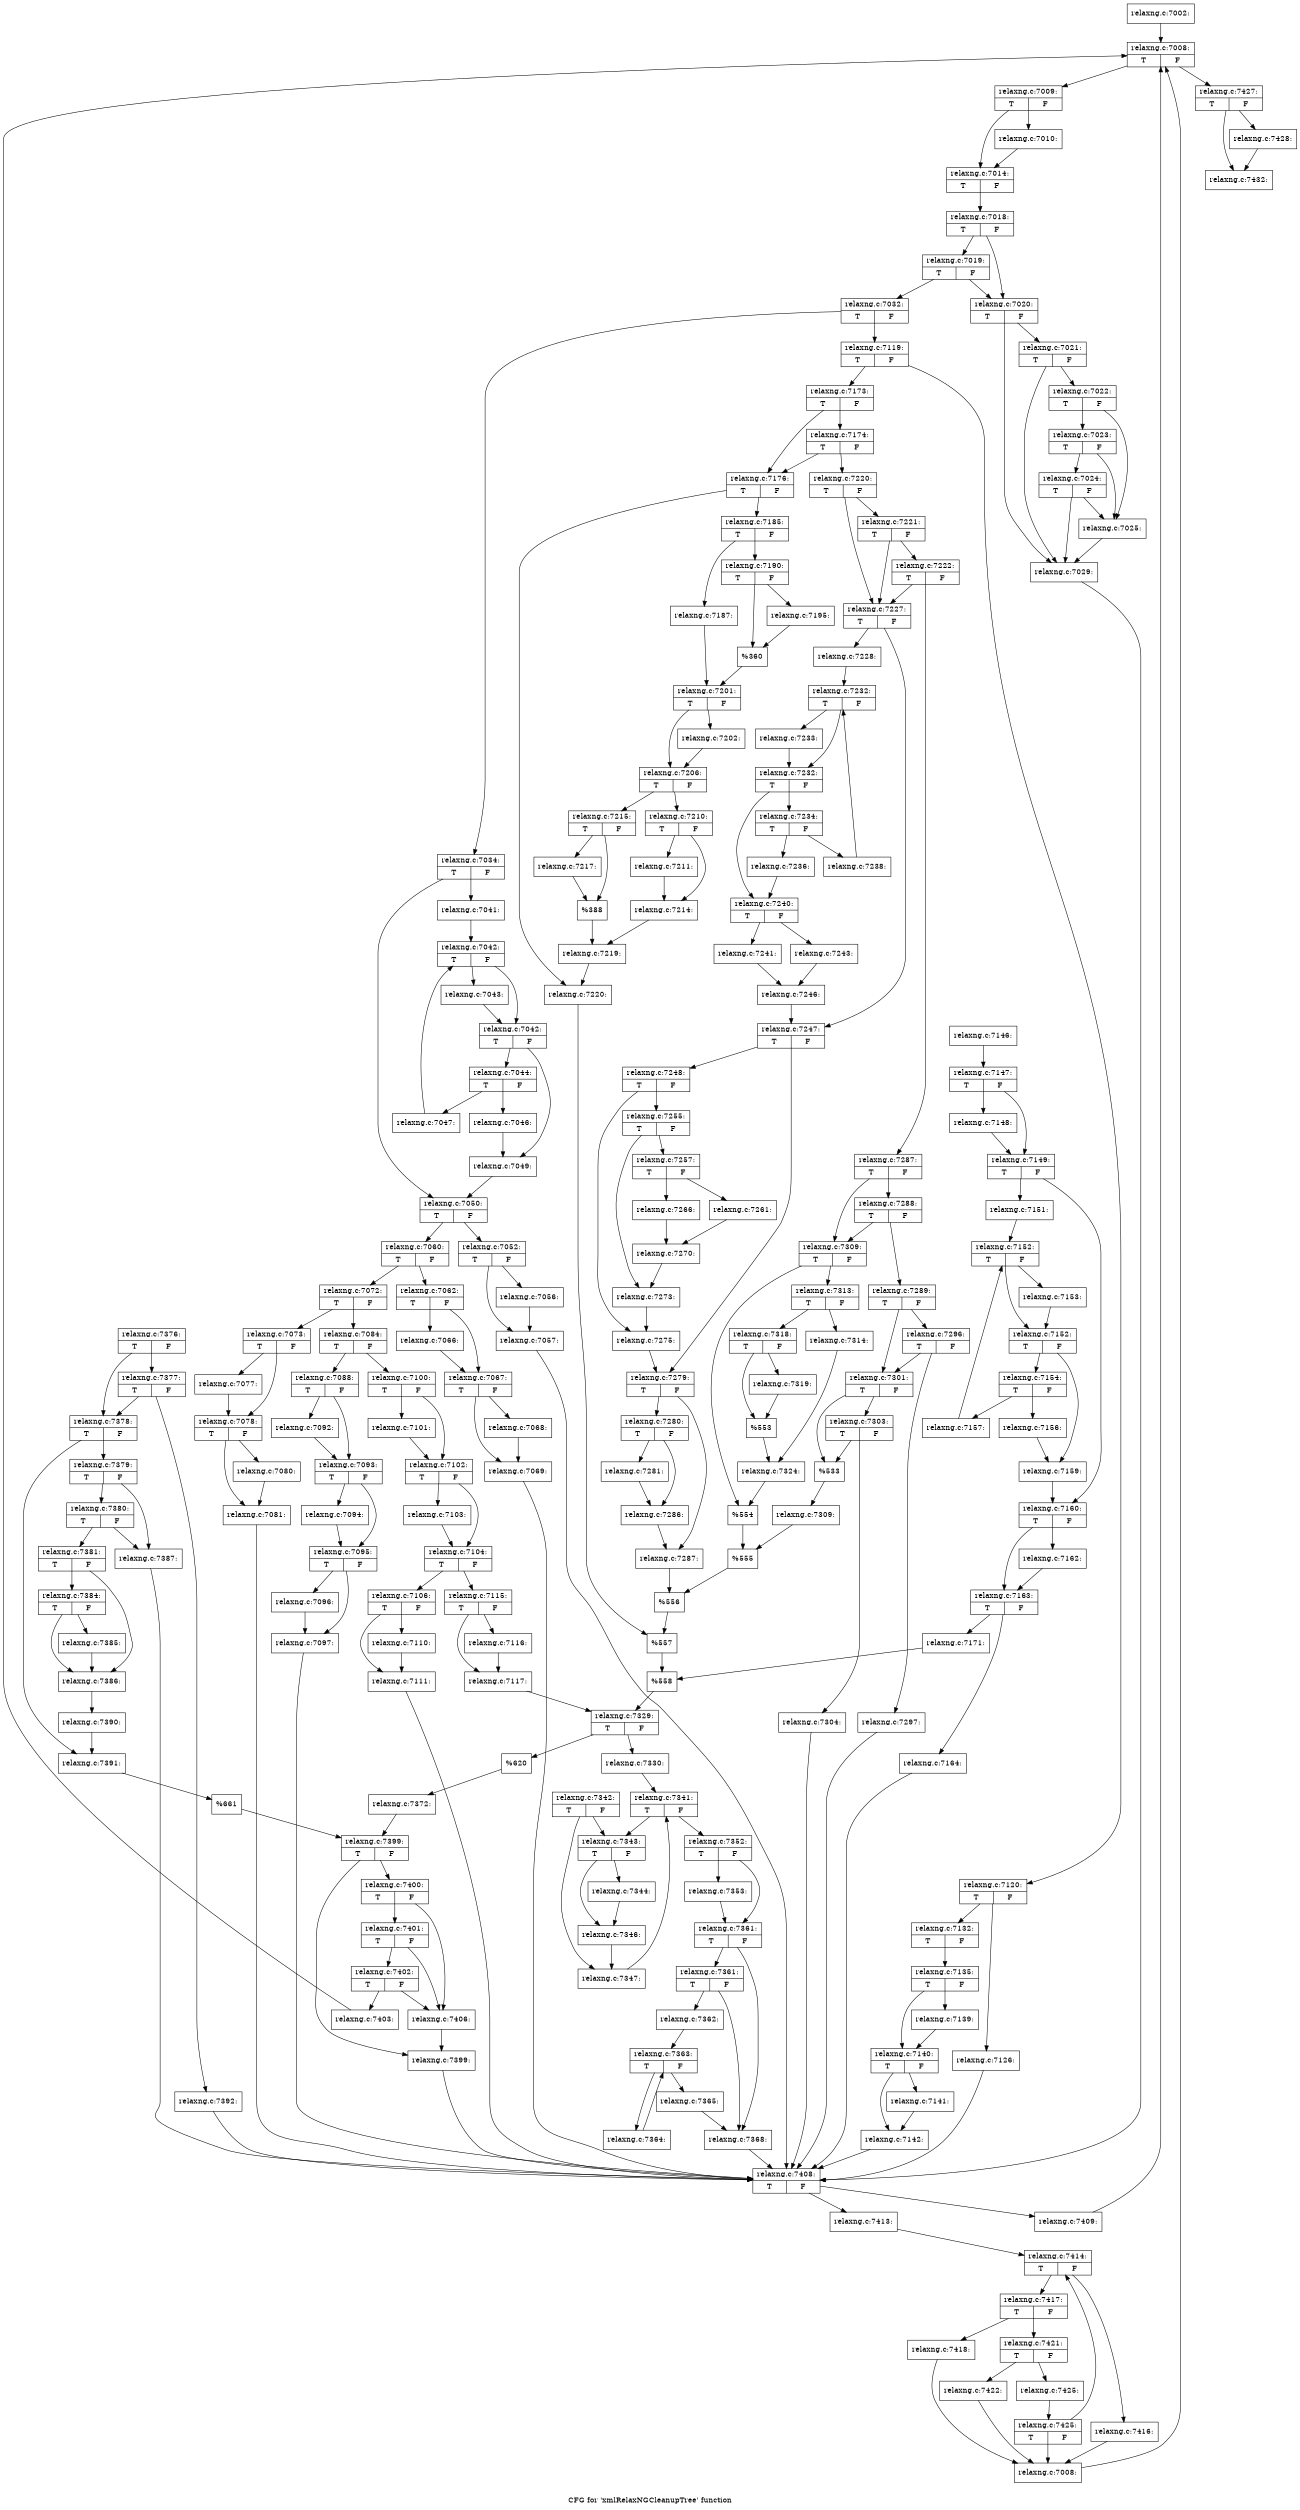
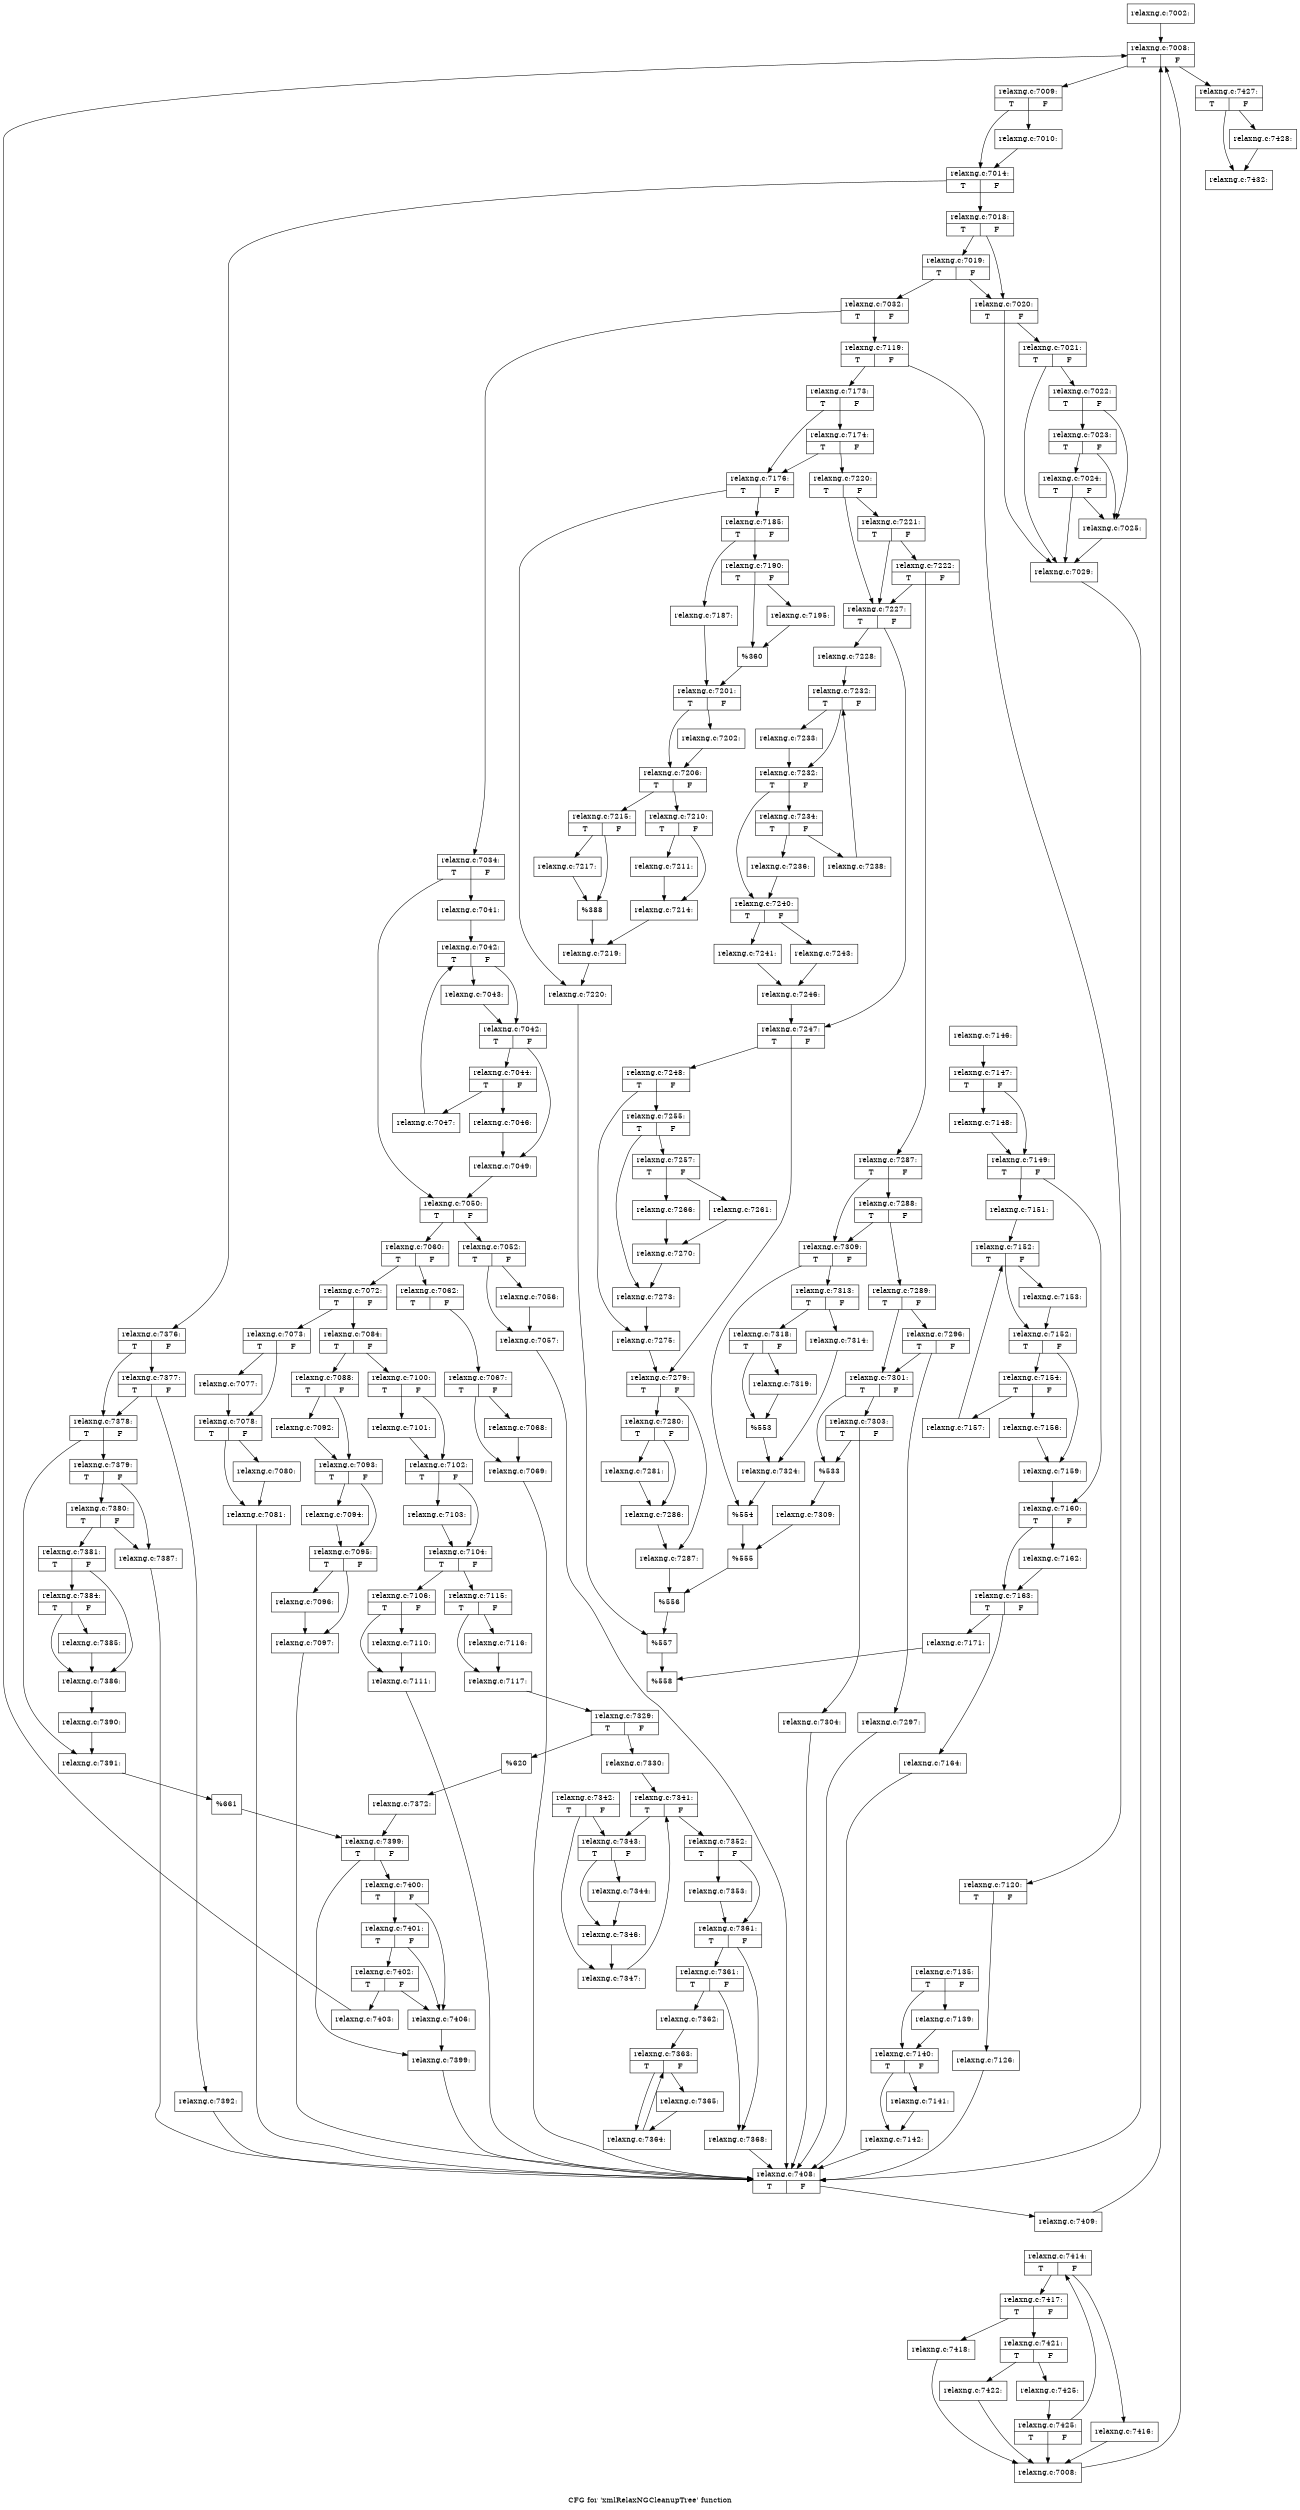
edge "relaxng.c:7014:" -> "relaxng.c:7376:": added
node "relaxng.c:7066:": removed
edge "%558" -> "relaxng.c:7329:": removed
node "relaxng.c:7132:": removed
edge "relaxng.c:7365:" -> "relaxng.c:7368:": now "relaxng.c:7365:" -> "relaxng.c:7364:"
node "relaxng.c:7413:": removed
